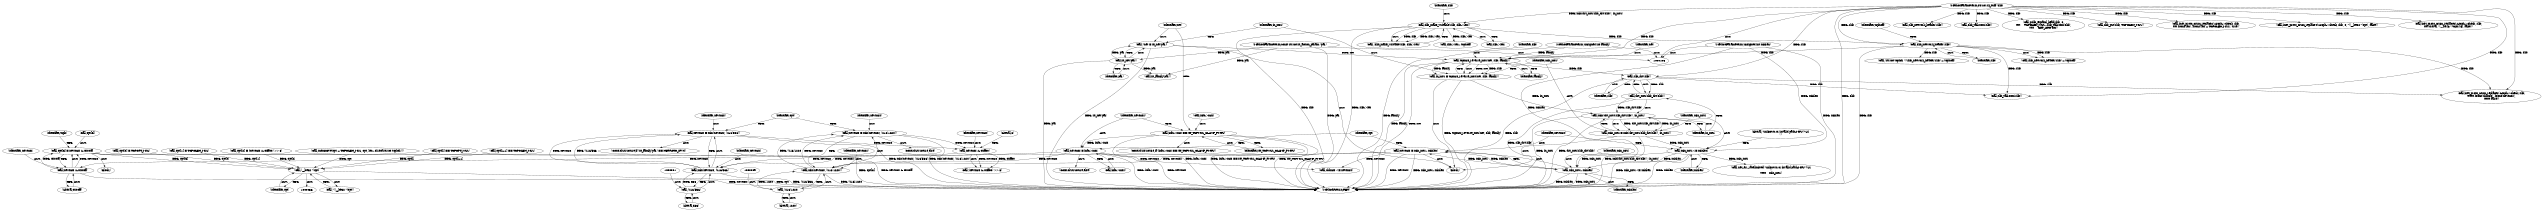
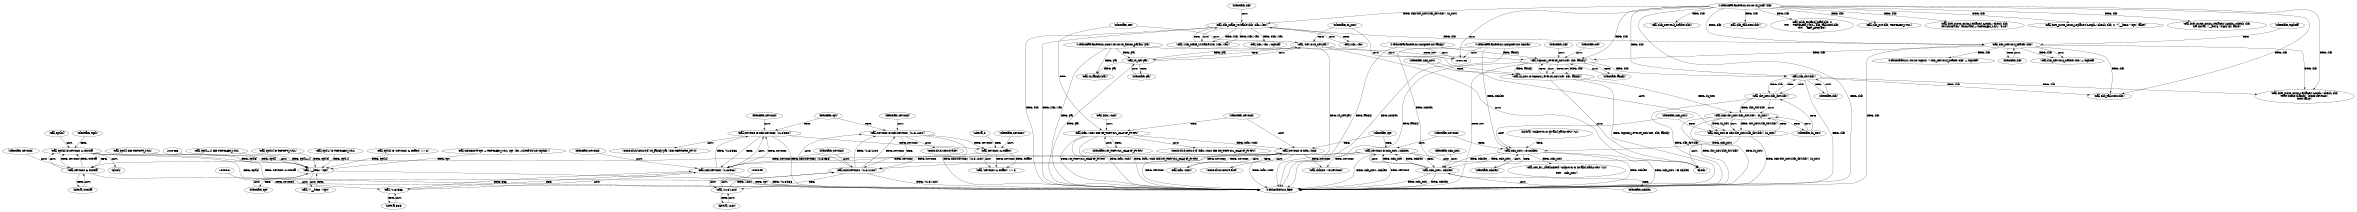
node "(Call,(struct tcphdr *)(skb_network_header(skb) + tcphoff))": label "(Call,(struct tcphdr *)(skb_network_header(skb) + tcphoff))" -> "(MethodReturn,(struct tcphdr *)(skb_network_header(skb) + tcphoff))"
edge "(Call,(__be32 *)opt)" -> "1000456": reversed
